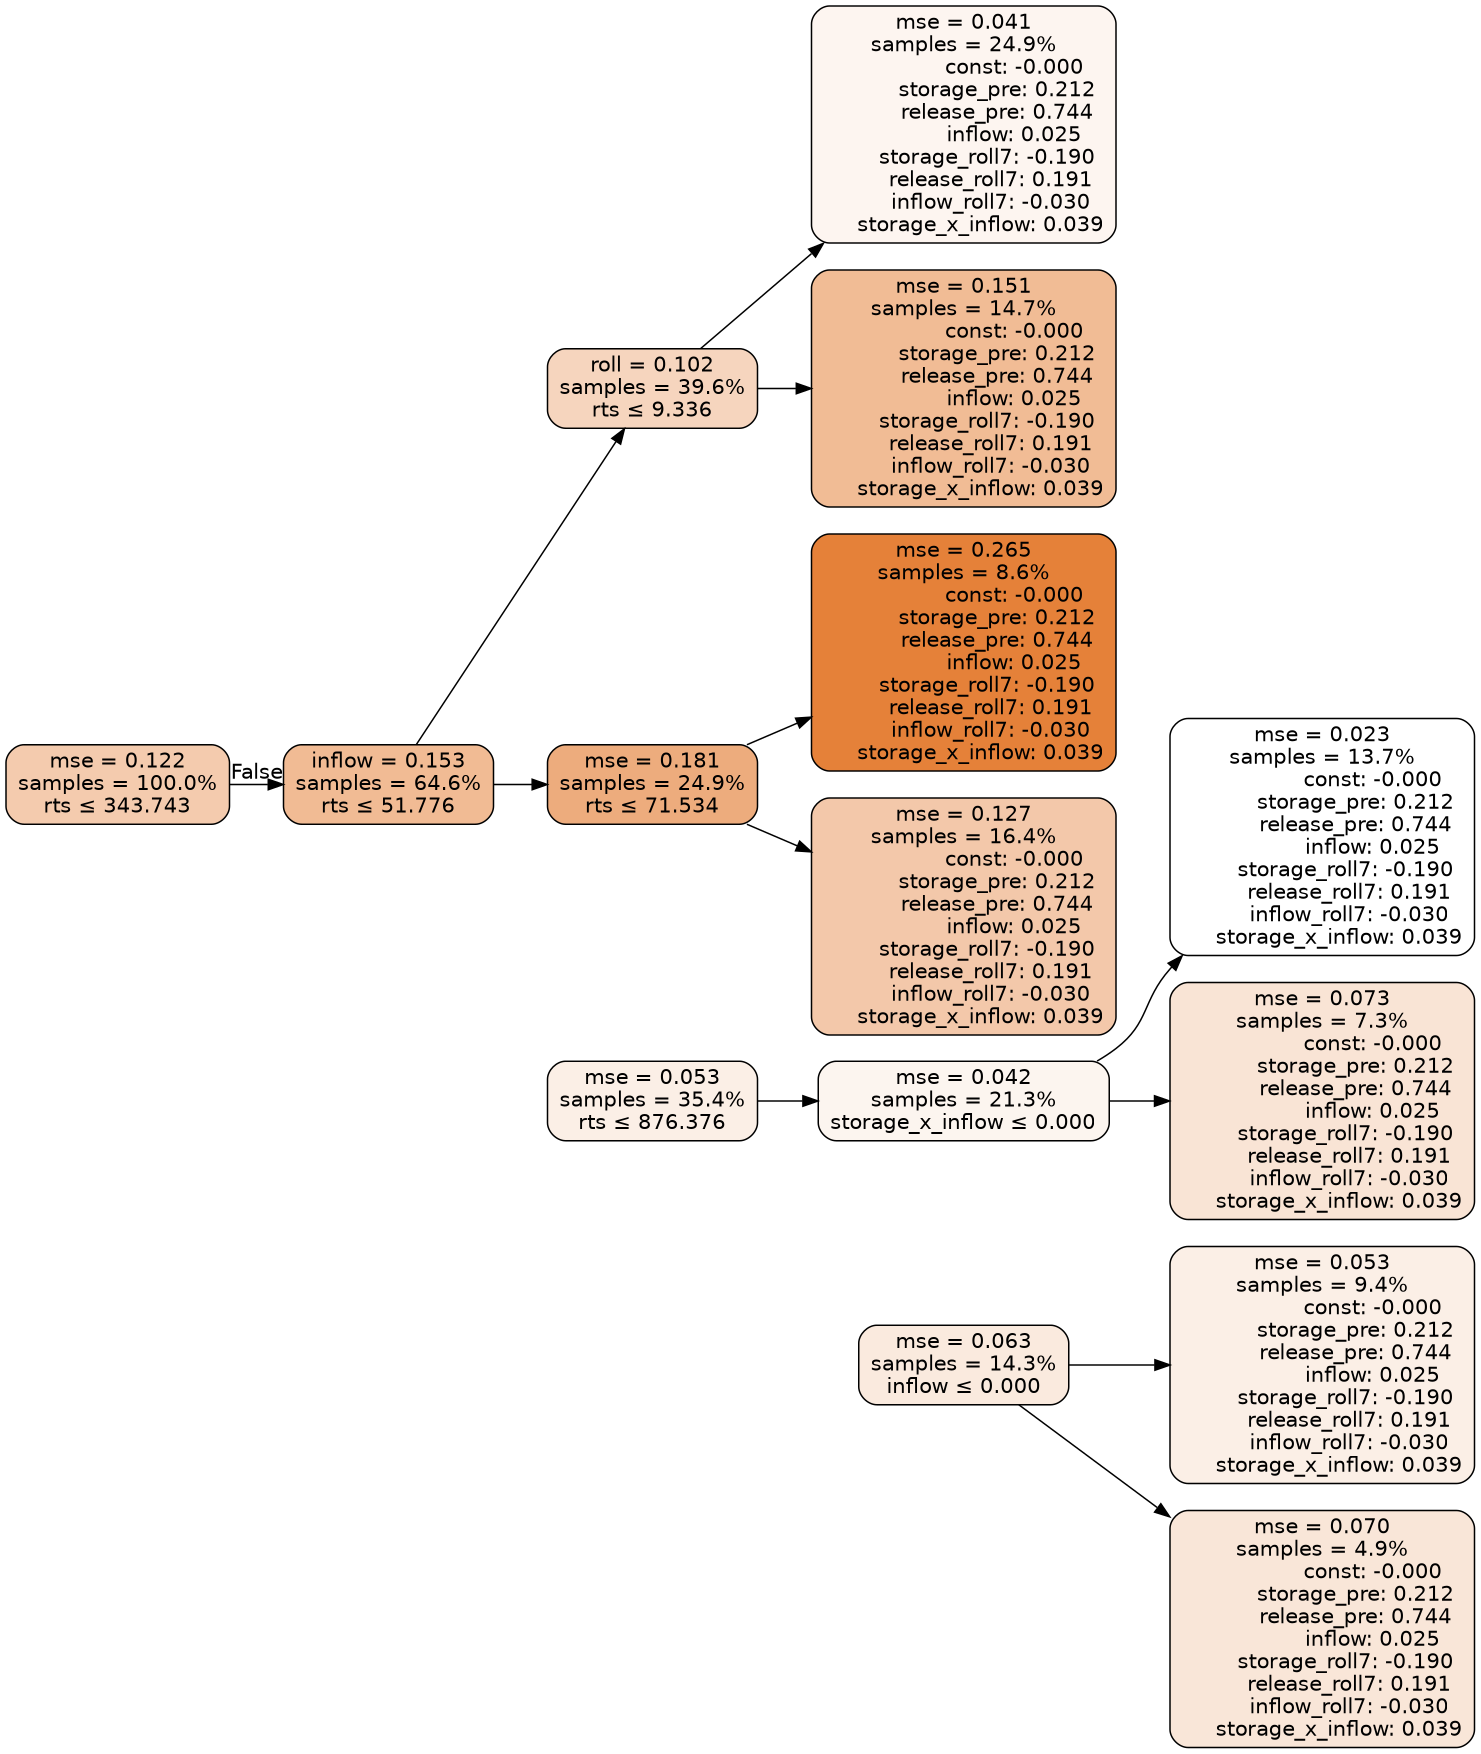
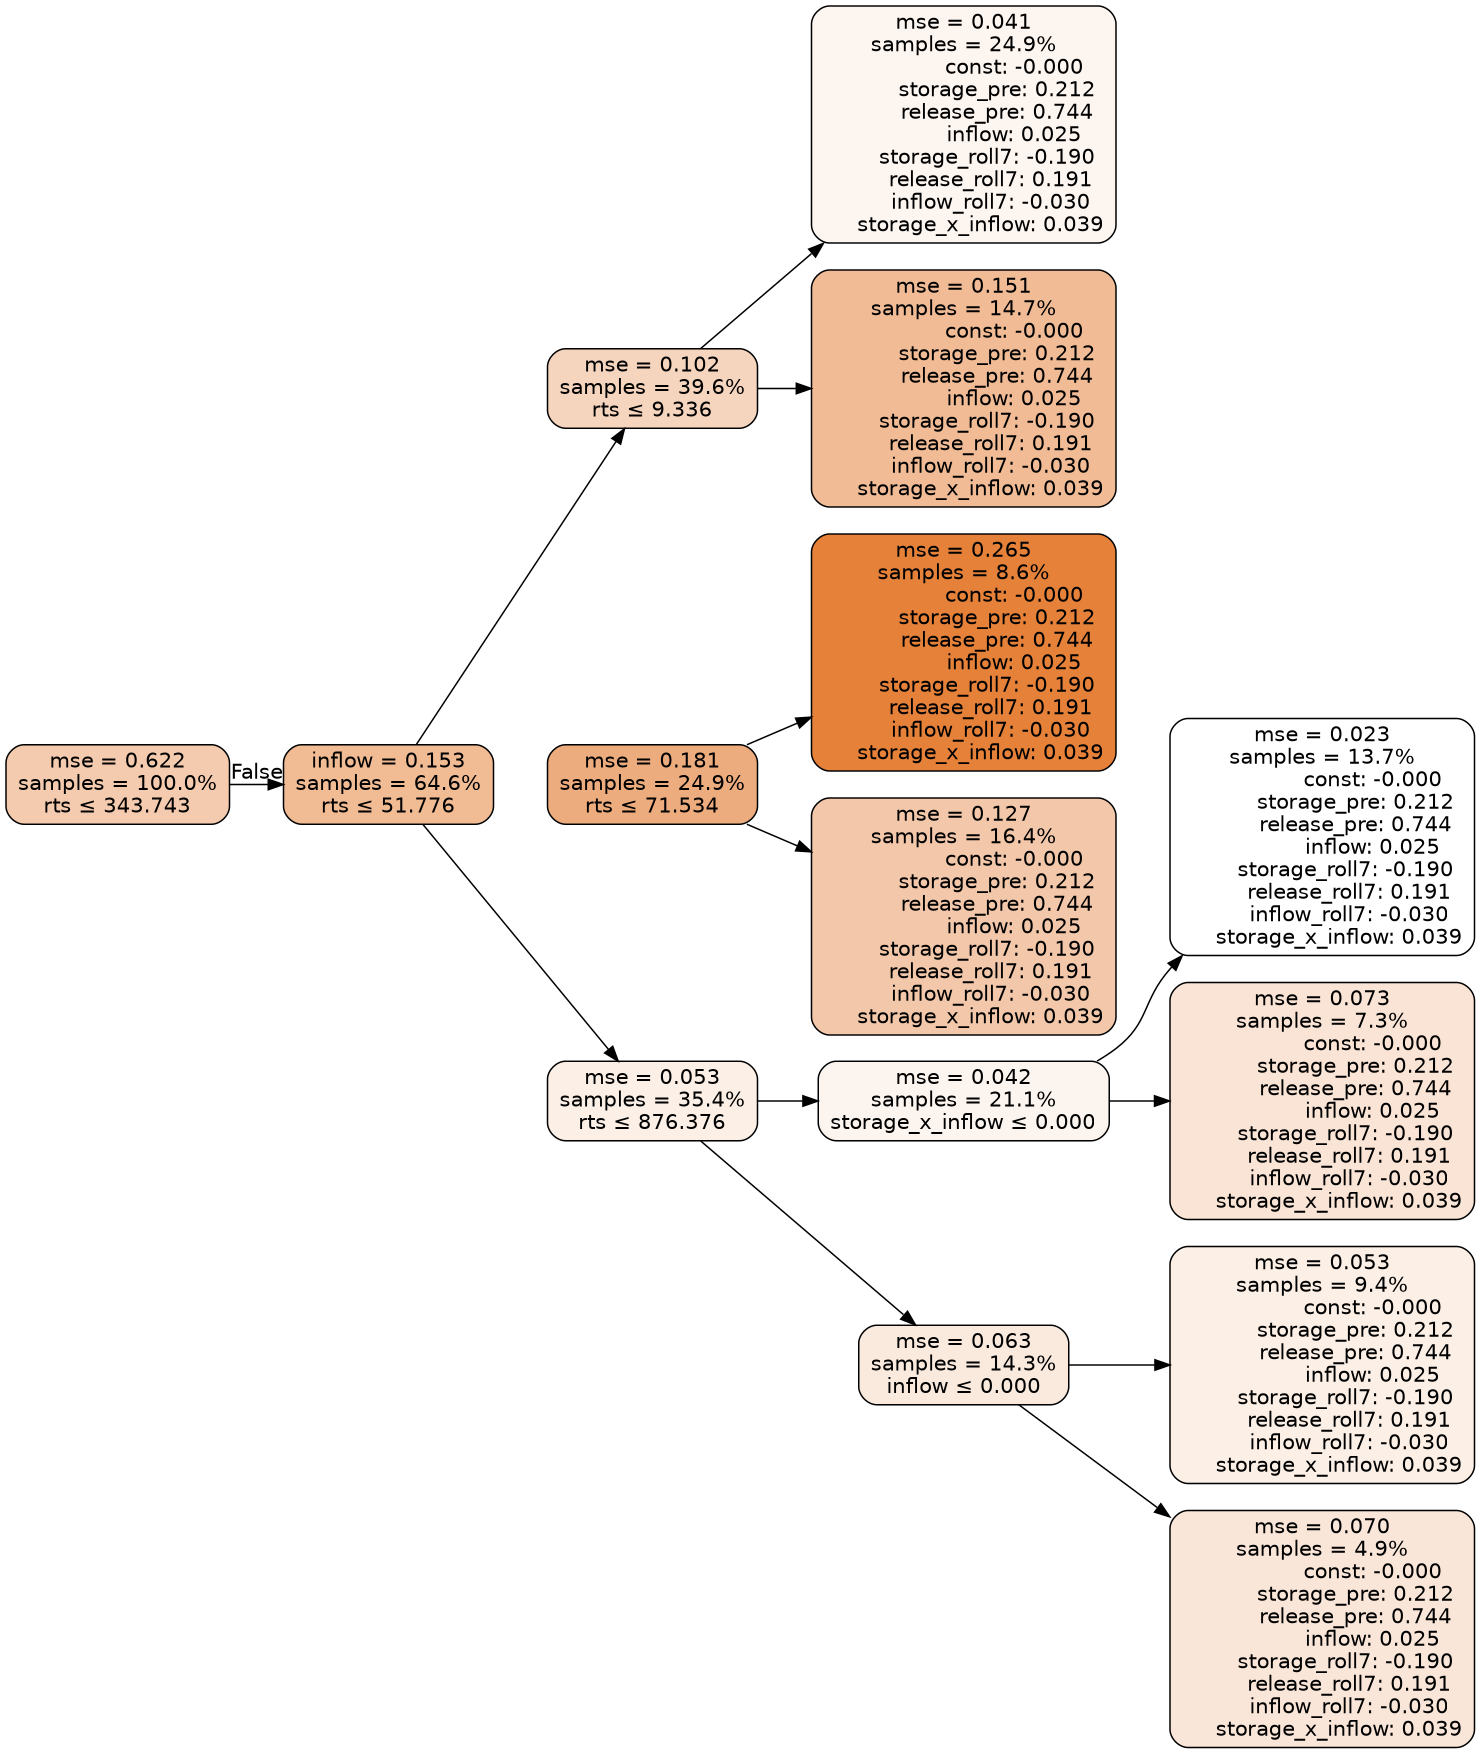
node "roll = 0.102 samples = 39.6% rts ≤ 9.336": label "roll = 0.102 samples = 39.6% rts ≤ 9.336" -> "mse = 0.102 samples = 39.6% rts ≤ 9.336"
node "mse = 0.122 samples = 100.0% rts ≤ 343.743": label "mse = 0.122 samples = 100.0% rts ≤ 343.743" -> "mse = 0.622 samples = 100.0% rts ≤ 343.743"
edge "inflow = 0.153 samples = 64.6% rts ≤ 51.776" -> "mse = 0.181 samples = 24.9% rts ≤ 71.534": now "inflow = 0.153 samples = 64.6% rts ≤ 51.776" -> "mse = 0.053 samples = 35.4% rts ≤ 876.376"
node "mse = 0.042 samples = 21.3% storage_x_inflow ≤ 0.000": label "mse = 0.042 samples = 21.3% storage_x_inflow ≤ 0.000" -> "mse = 0.042 samples = 21.1% storage_x_inflow ≤ 0.000"
edge "mse = 0.053 samples = 35.4% rts ≤ 876.376" -> "mse = 0.063 samples = 14.3% inflow ≤ 0.000": added
